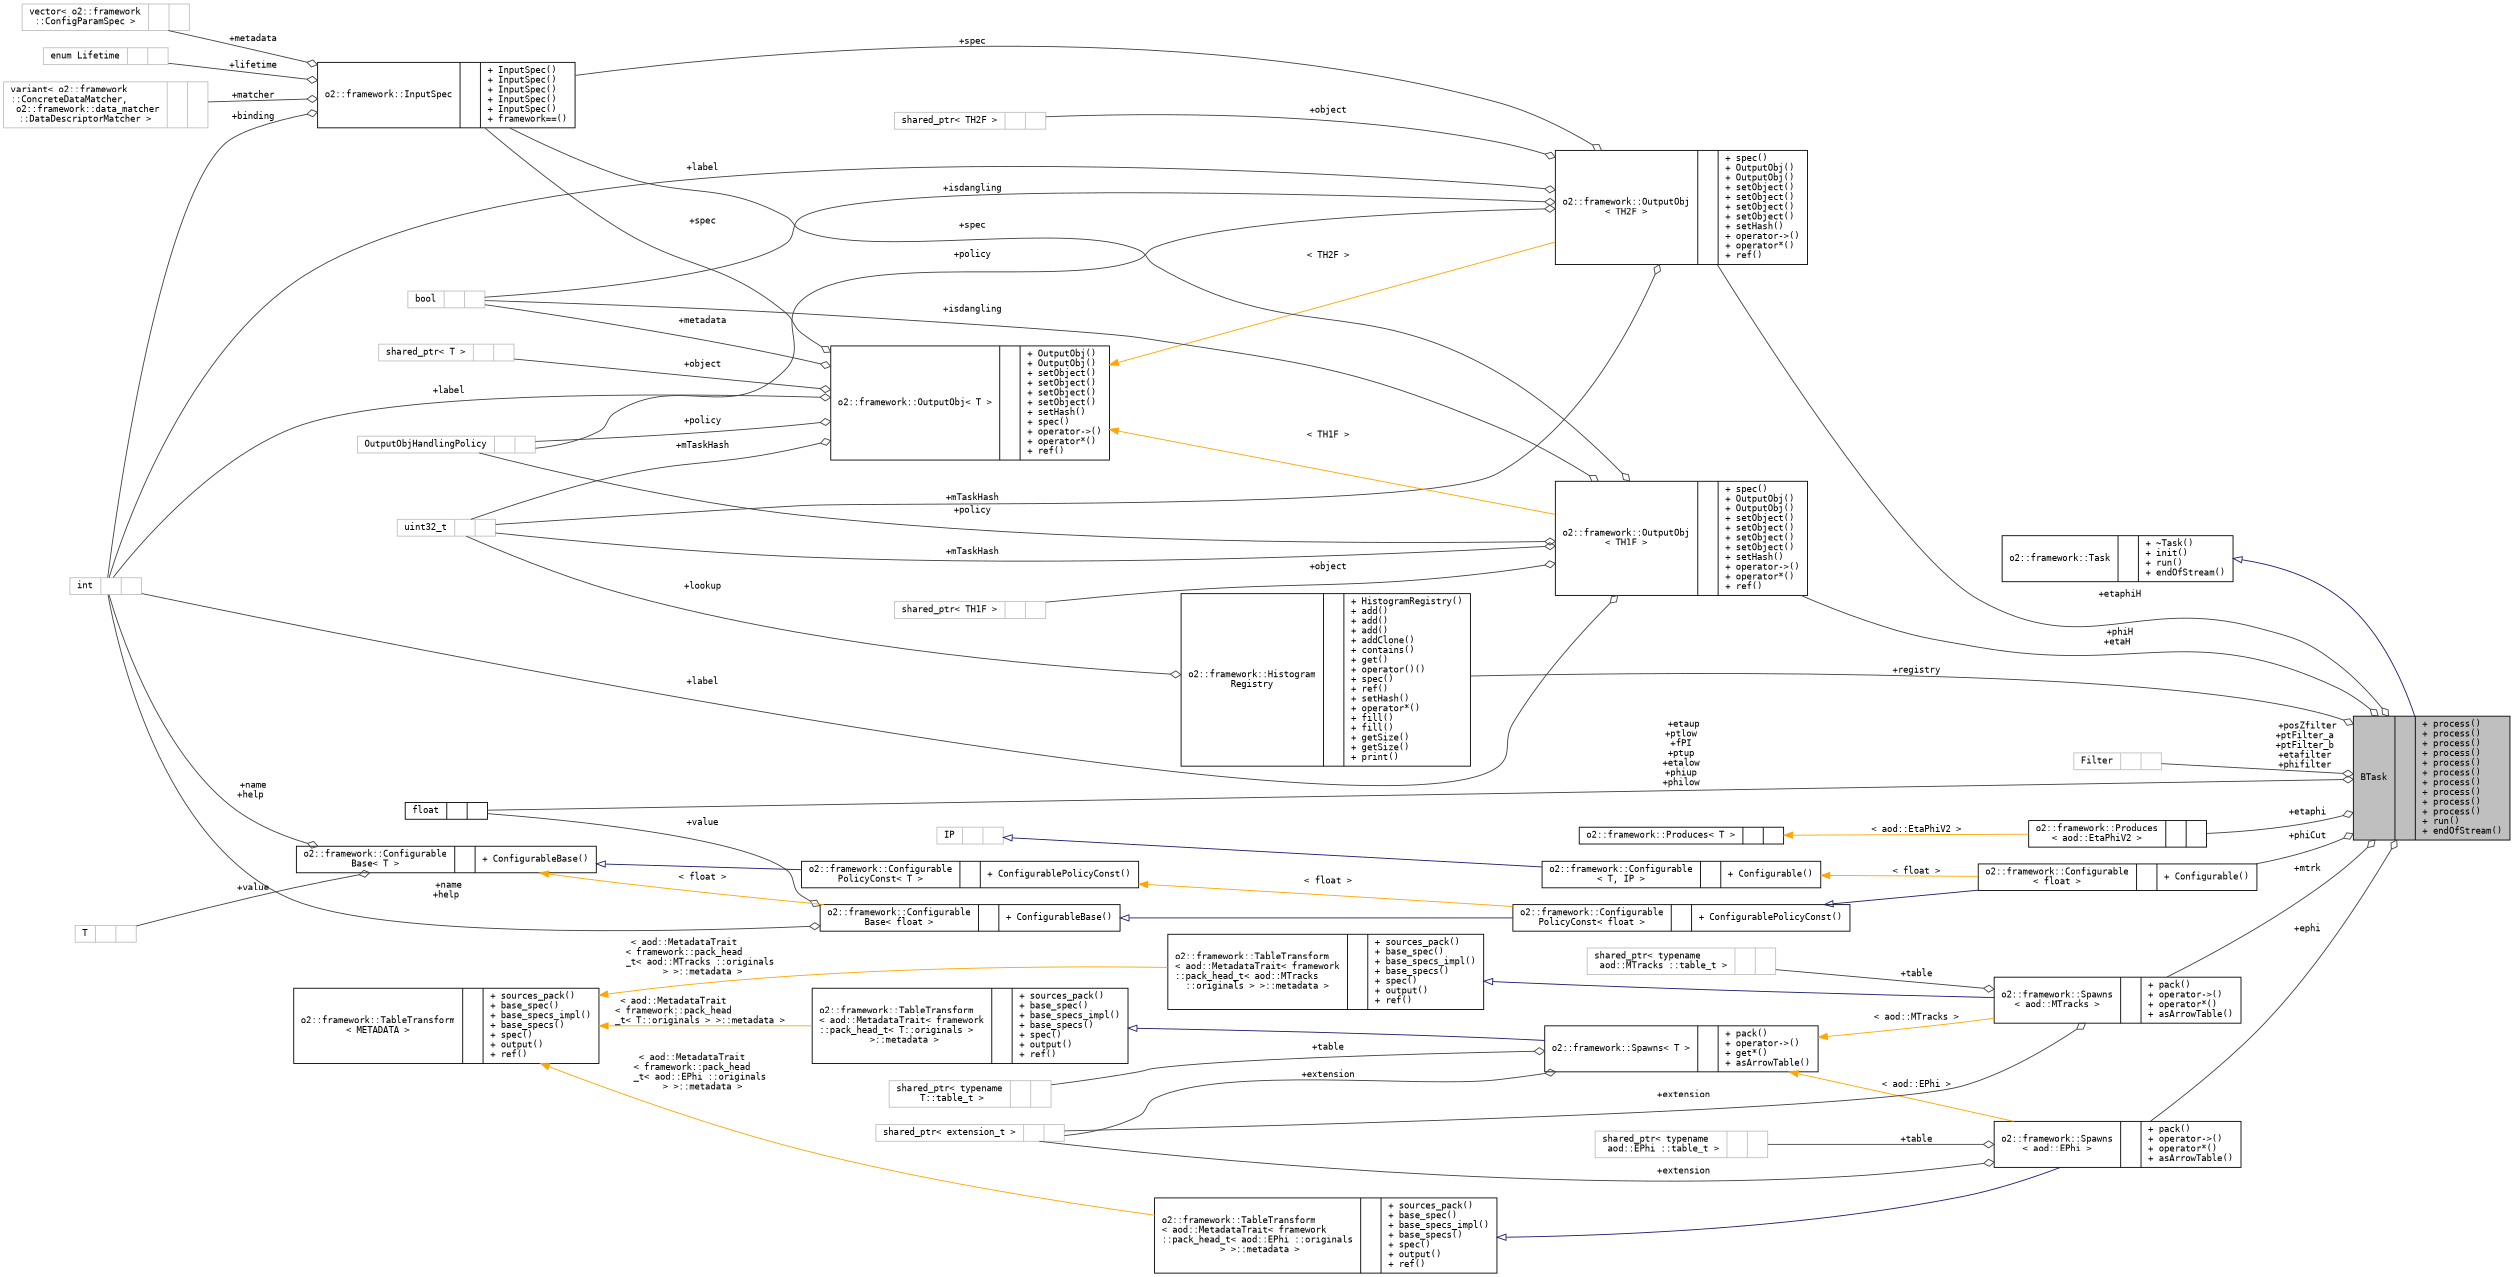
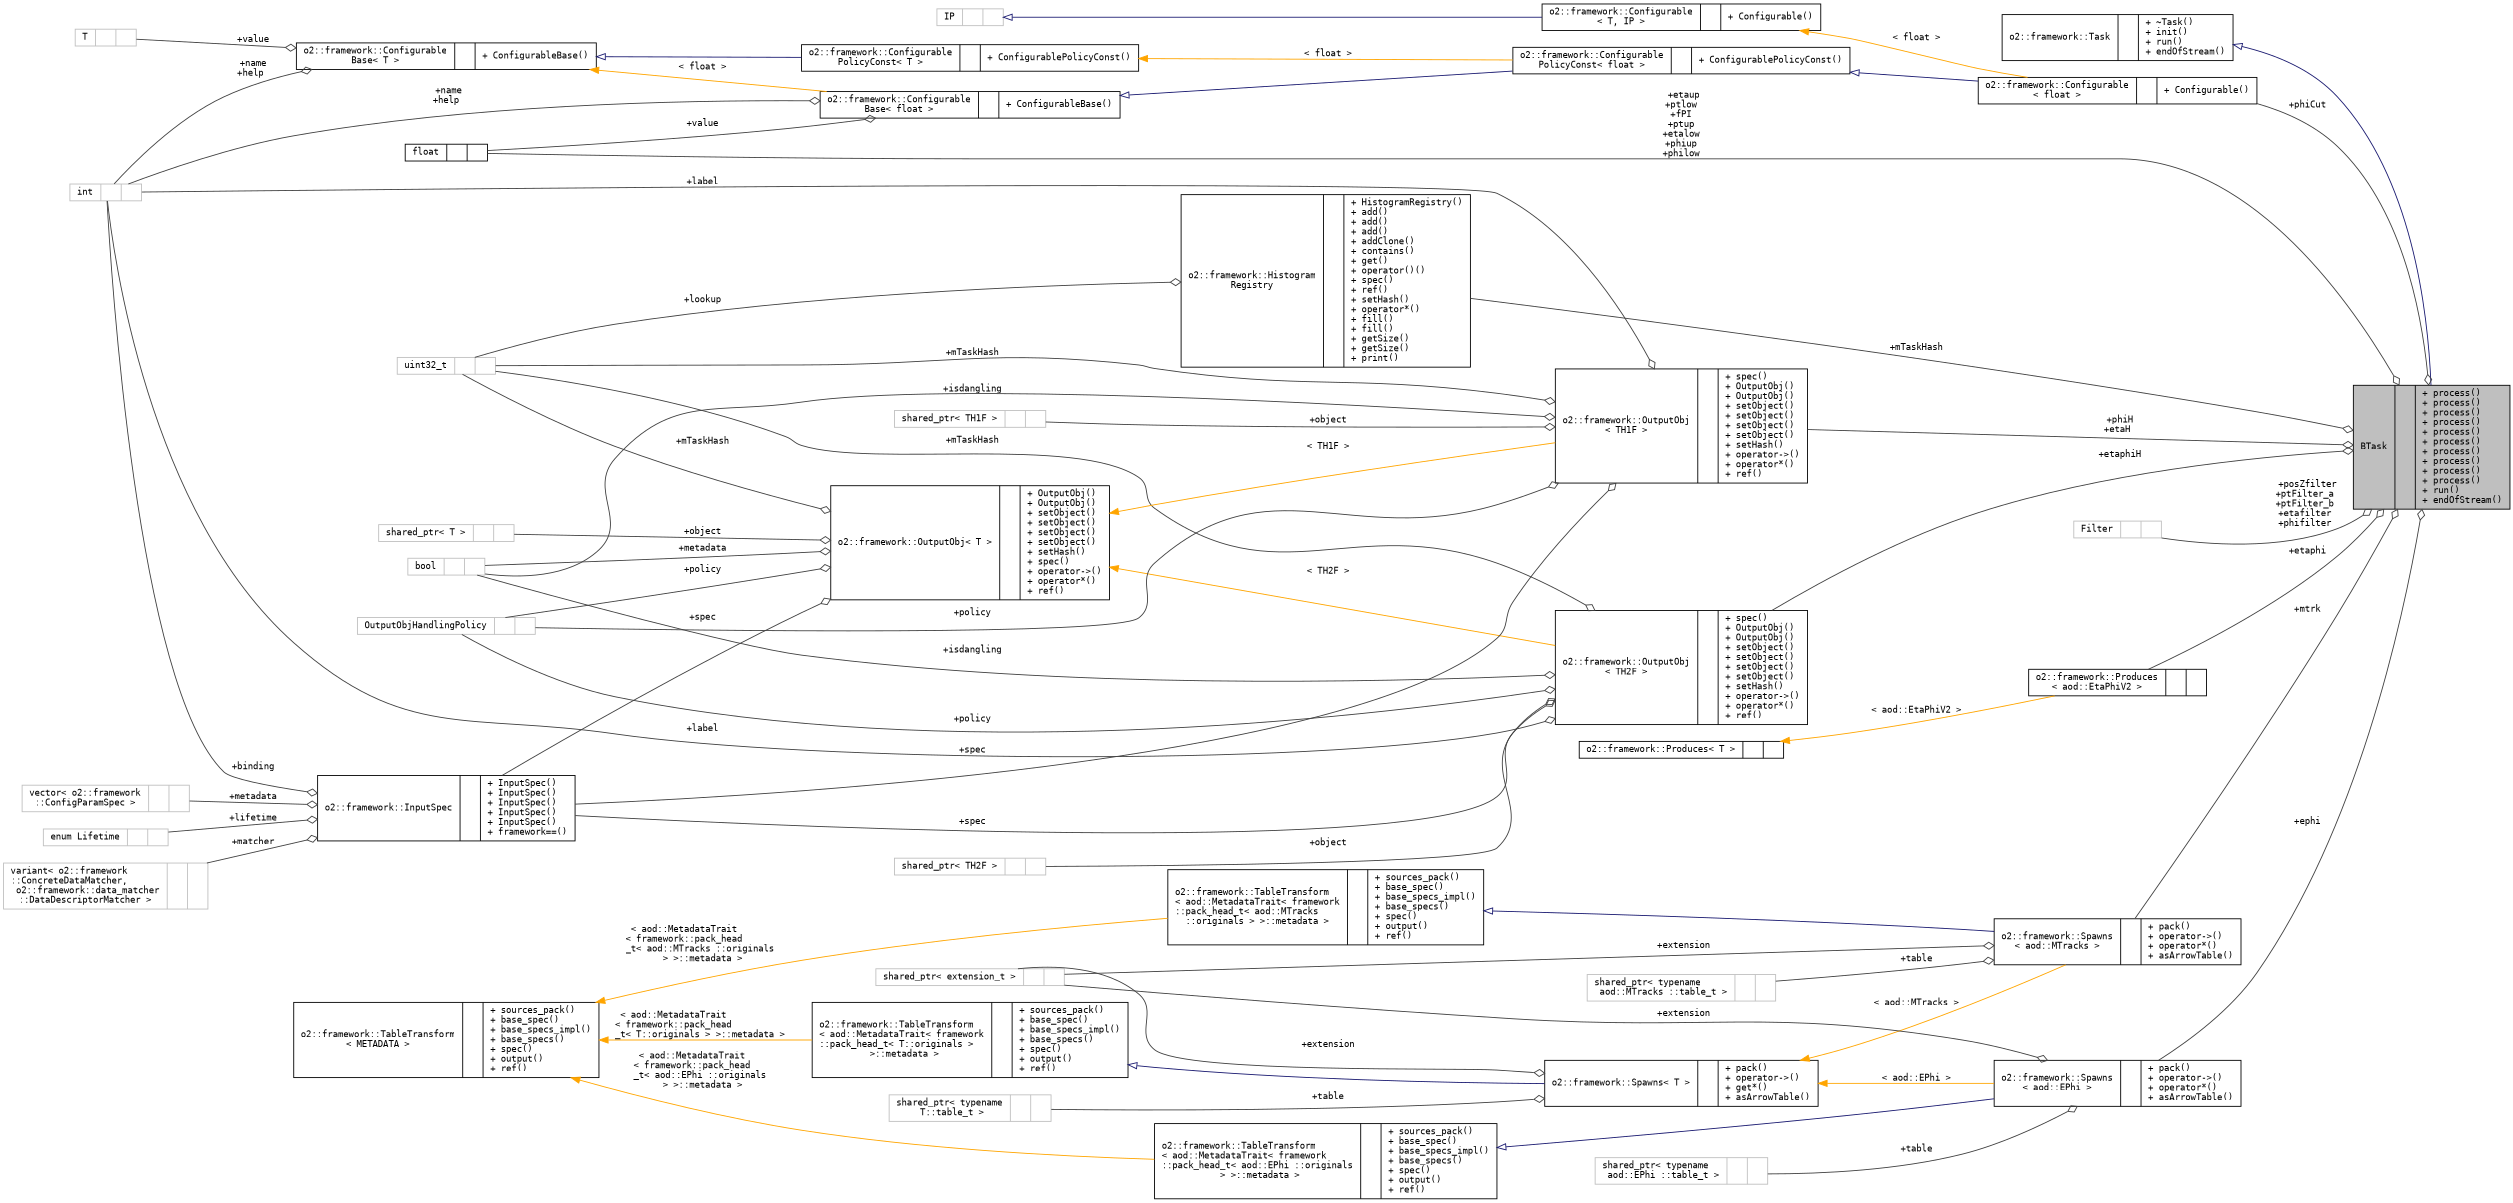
edge "int" -> "o2::framework::OutputObj< T >": removed, label "+label"
edge "o2::framework::Histogram" -> "BTask": label " +registry" -> " +mTaskHash"
